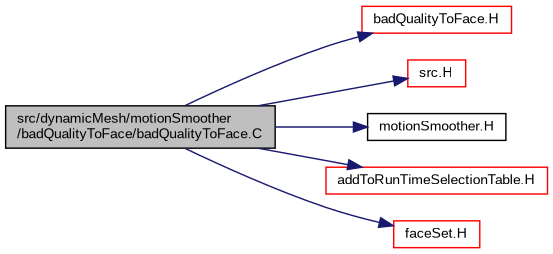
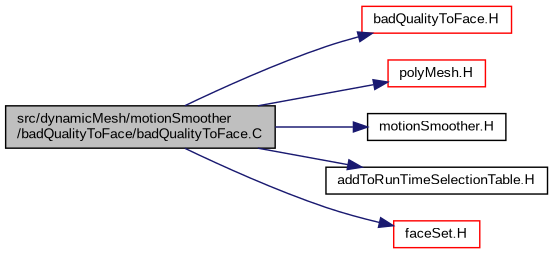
node "src.H": label "src.H" -> "polyMesh.H"
node "addToRunTimeSelectionTable.H": color red -> black
